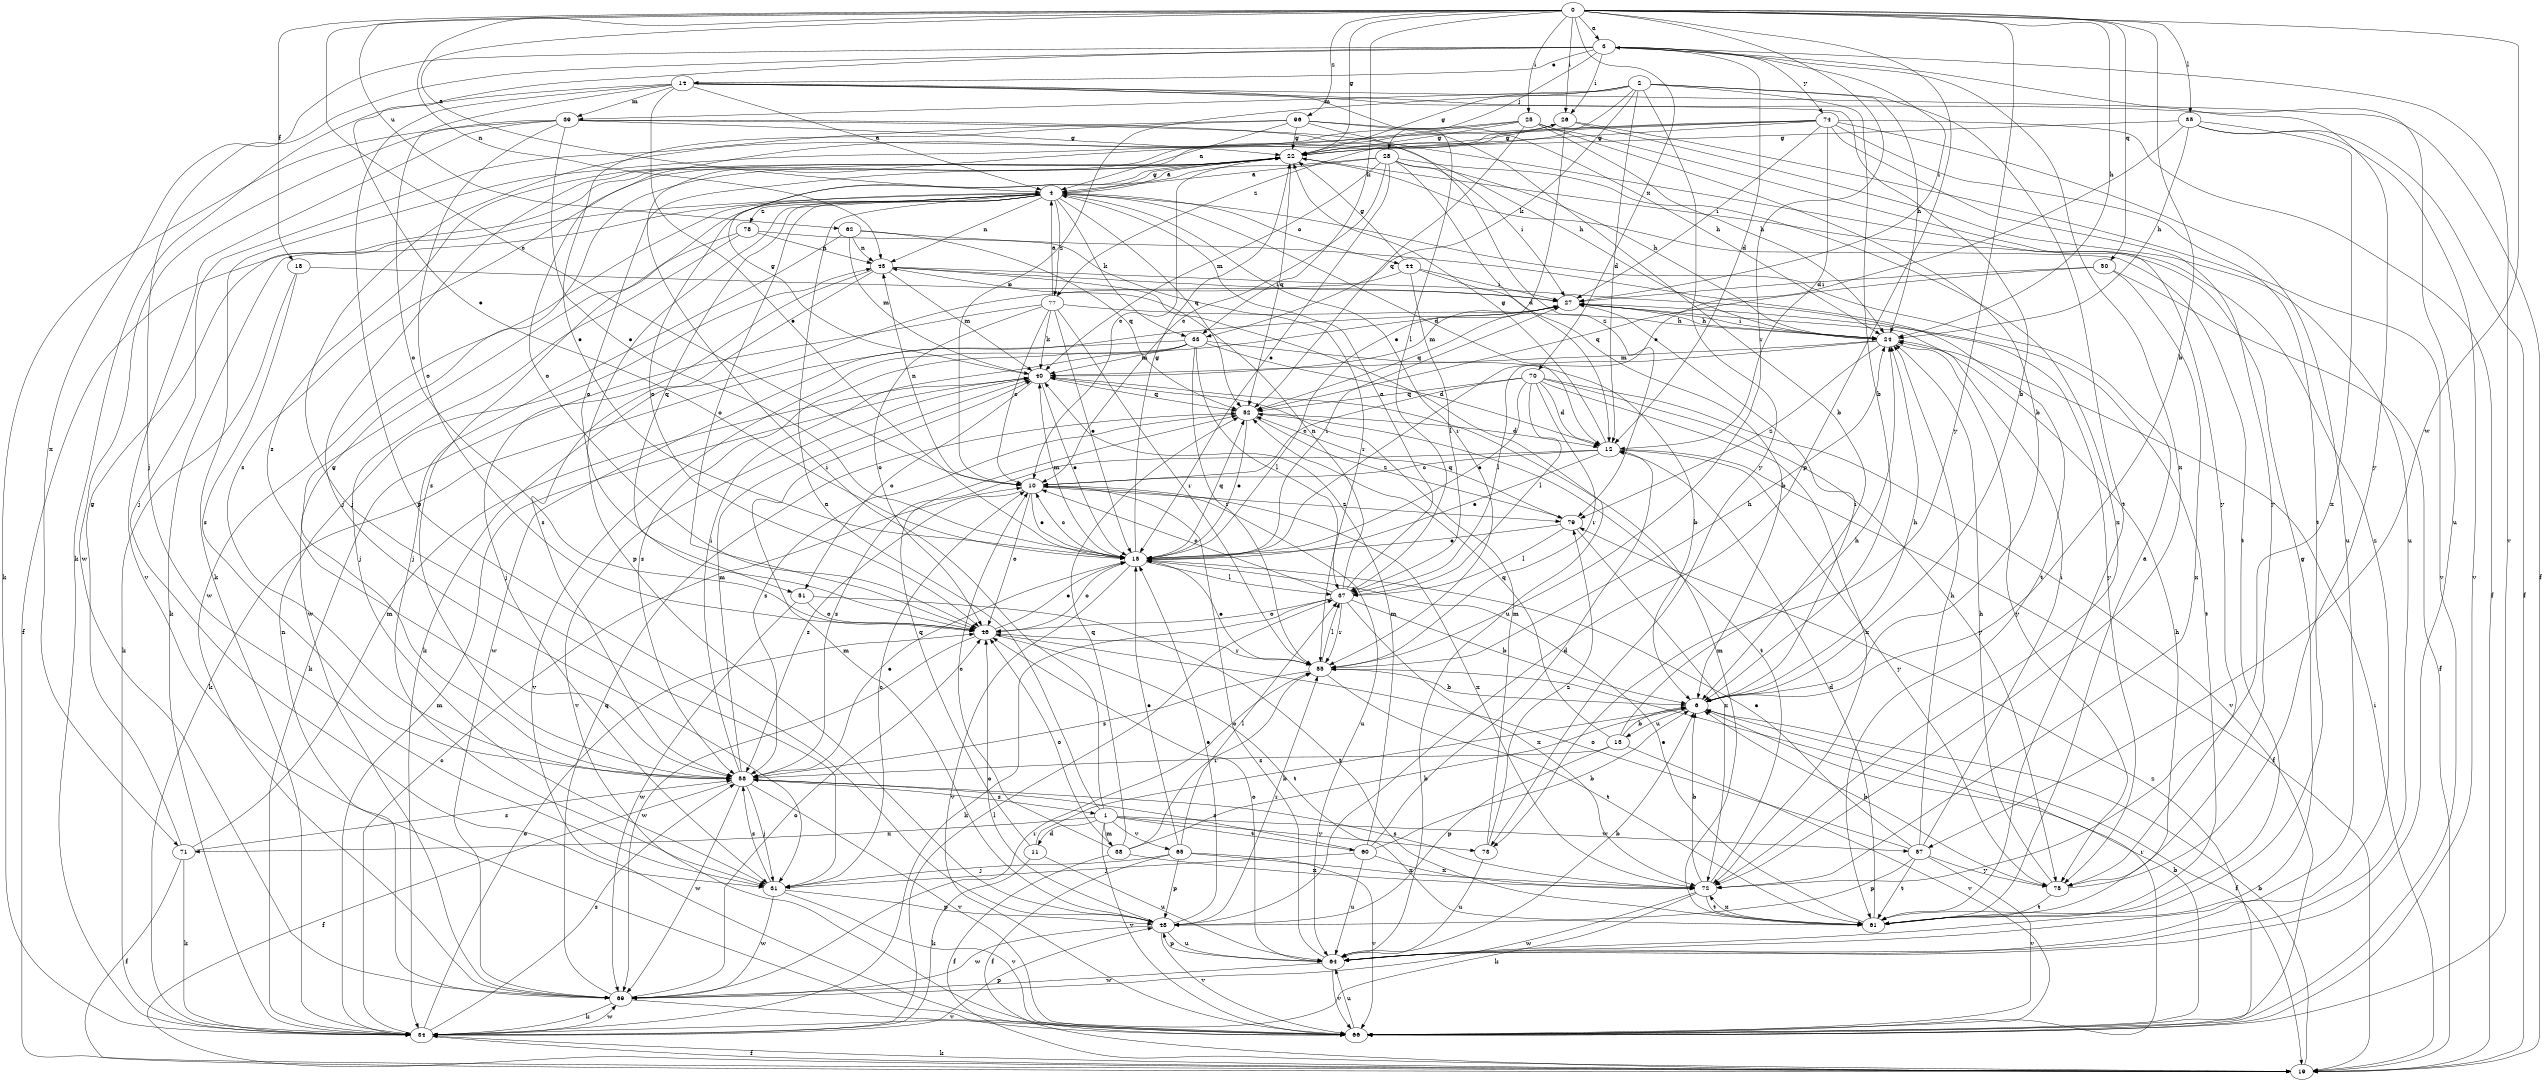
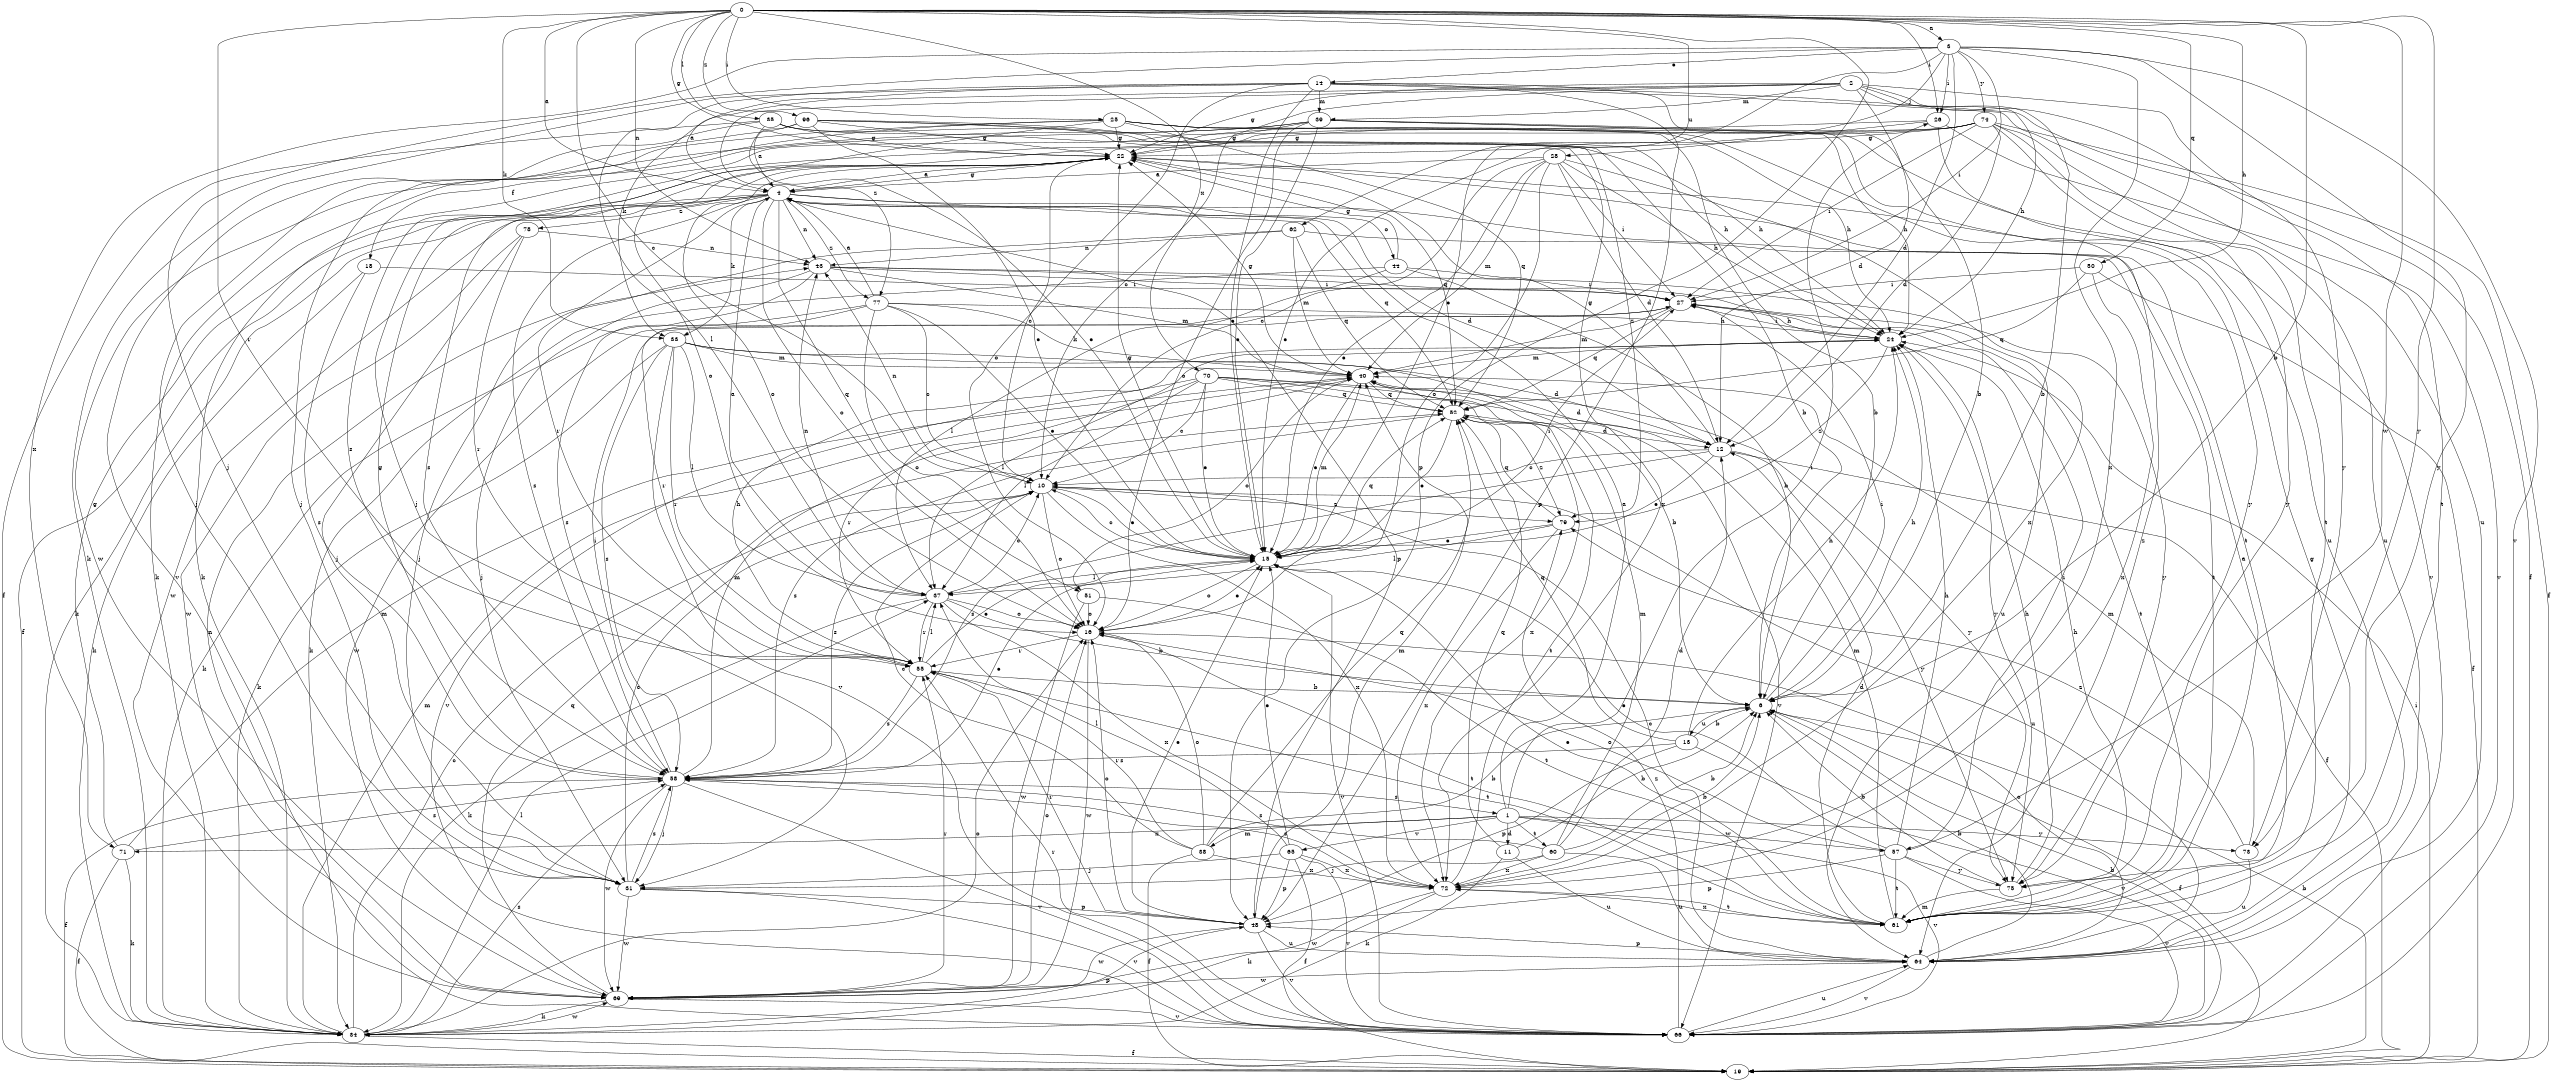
edge "0" -> "18": now "25" -> "18"
edge "75" -> "3": reversed
node "46": label "46" -> "16"
edge "75" -> "61": label "t" -> "m"
edge "19" -> "34": removed, label "k"
